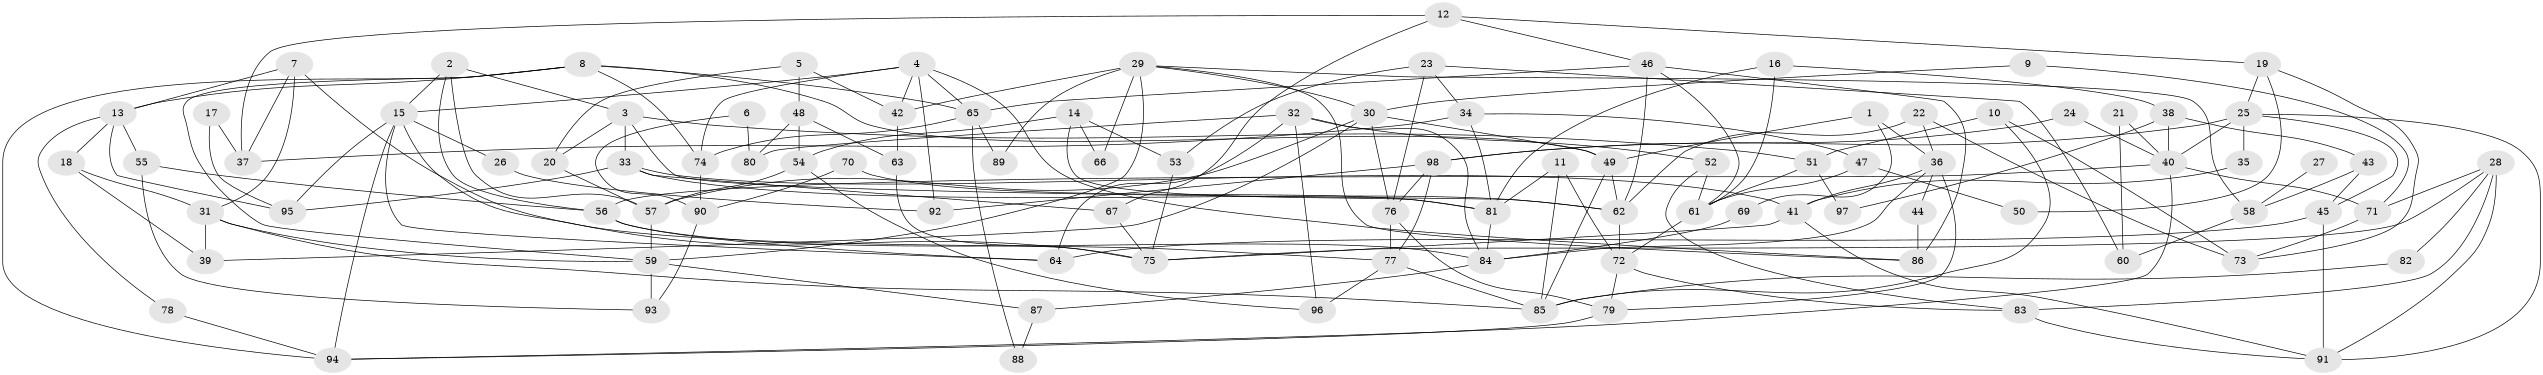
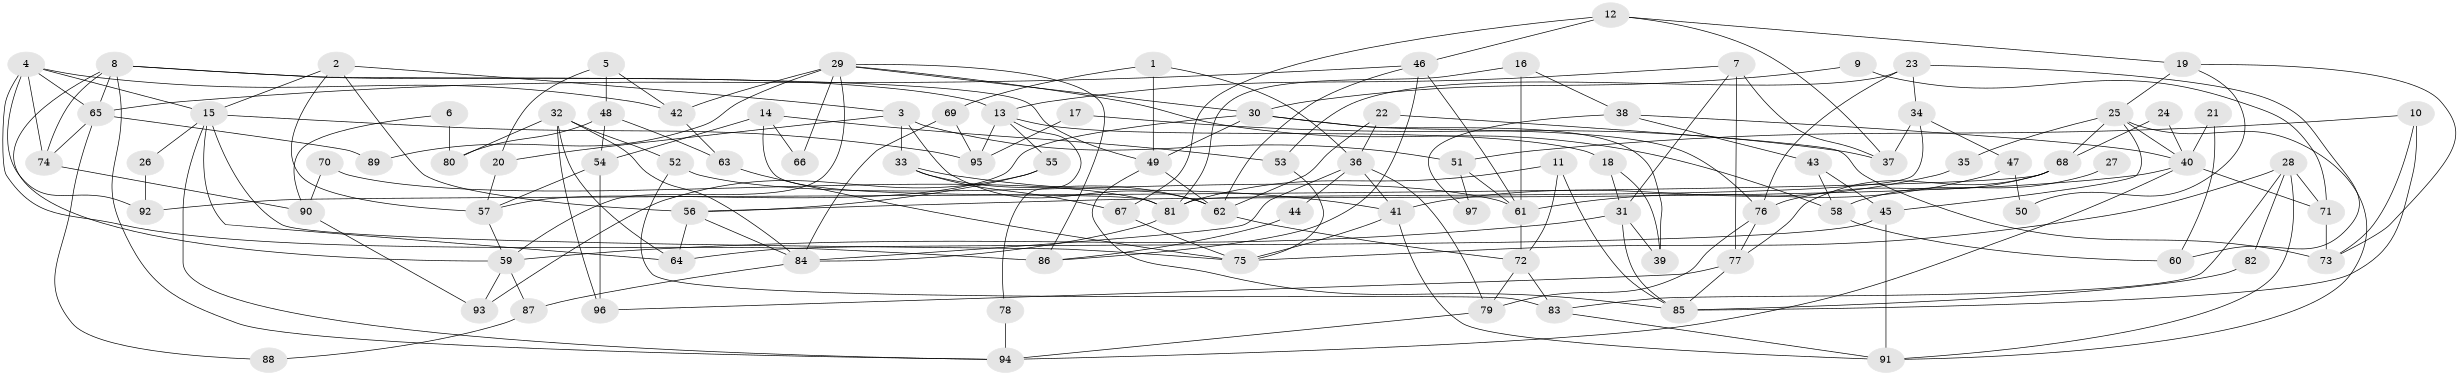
node "98": label "98" -> "68"
edge "33" -- "95": now "69" -- "95"
